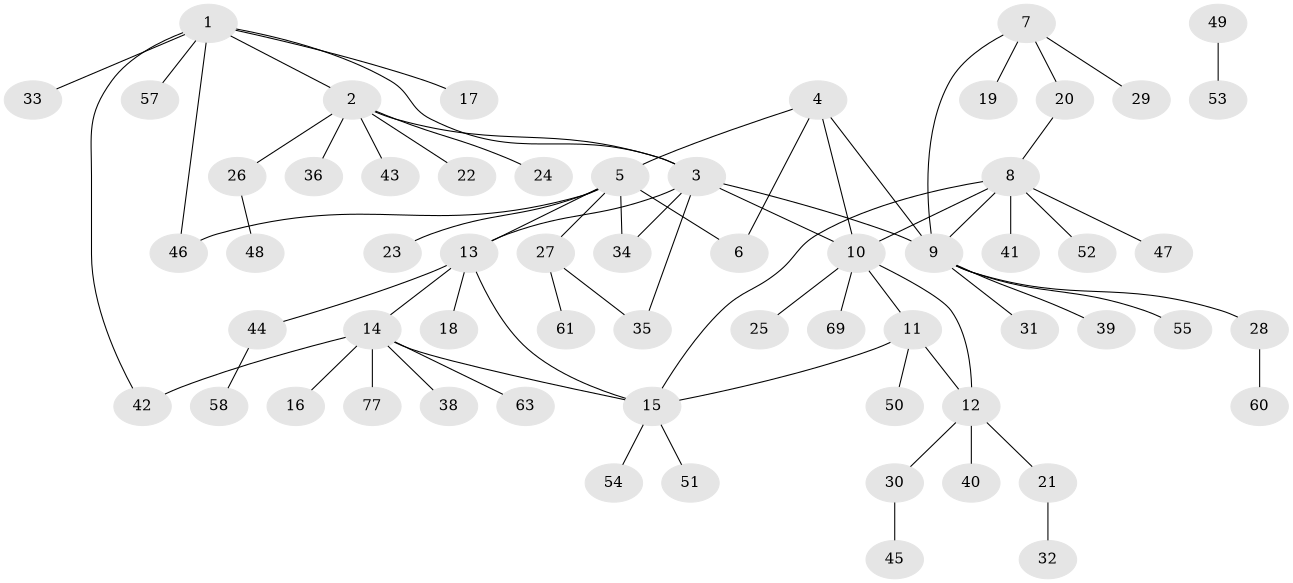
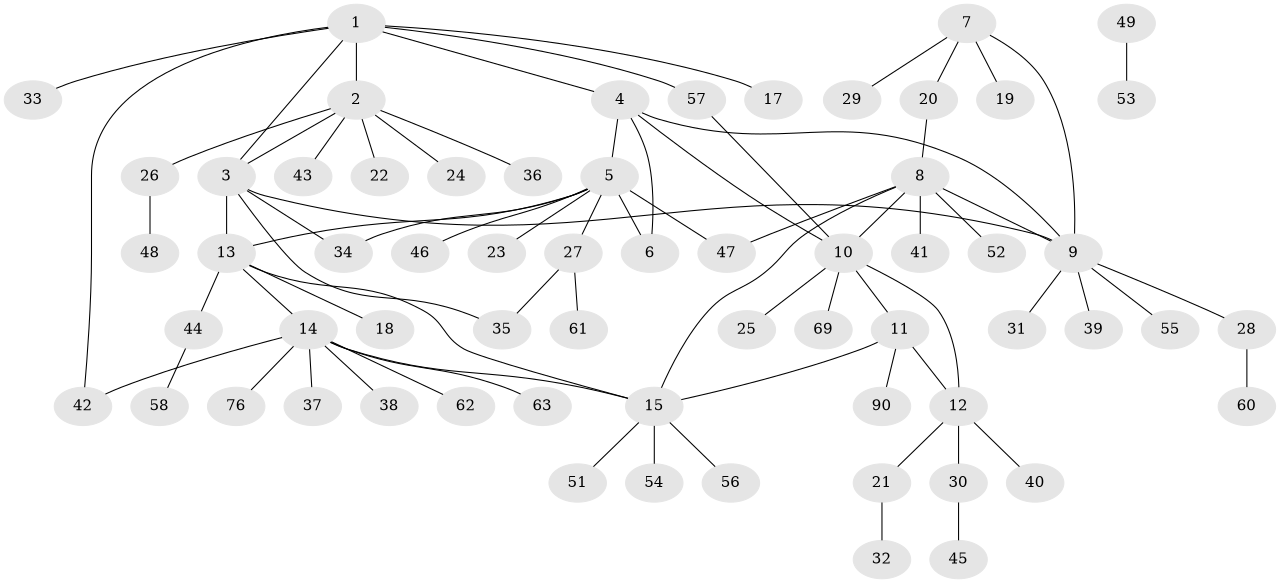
edge "1" -- "46": now "1" -- "4"
edge "3" -- "10": now "57" -- "10"
edge "5" -- "47": added
node "16": label "16" -> "76"
node "77": label "77" -> "37"
node "62": added
node "50": label "50" -> "90"
node "56": added
